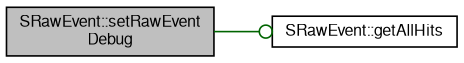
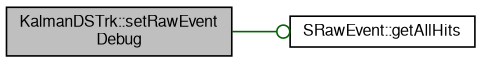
node "SRawEvent::setRawEvent Debug": label "SRawEvent::setRawEvent Debug" -> "KalmanDSTrk::setRawEvent Debug"
